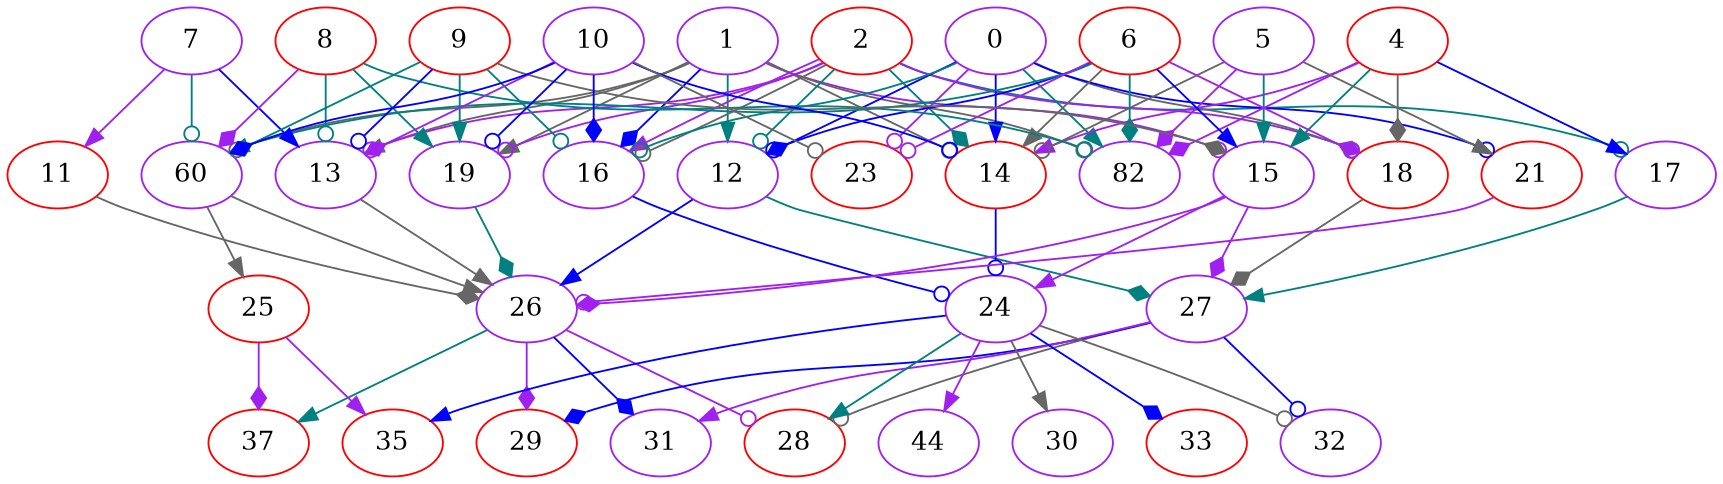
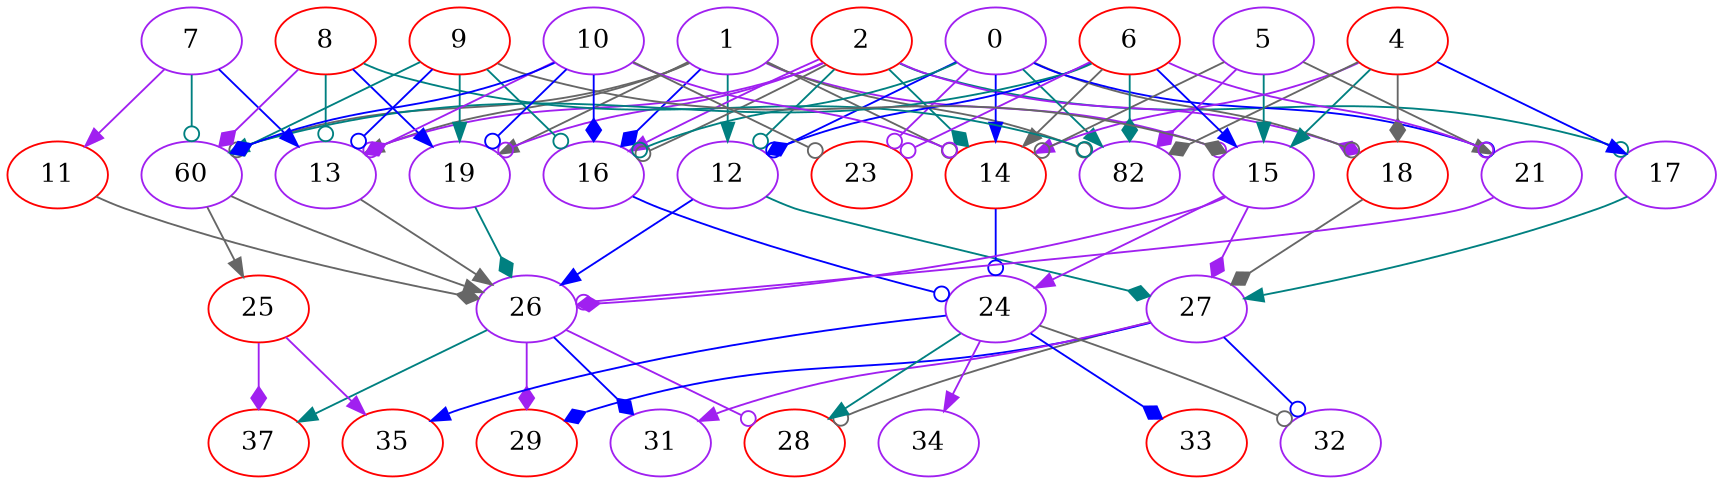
edge "8" -> "19": color teal -> blue
edge "4" -> "82": color purple -> gray40
edge "6" -> "18": now "6" -> "21"
edge "10" -> "14": color blue -> purple
node "21": color red -> purple
node "44": label "44" -> "34"
node "30": removed
